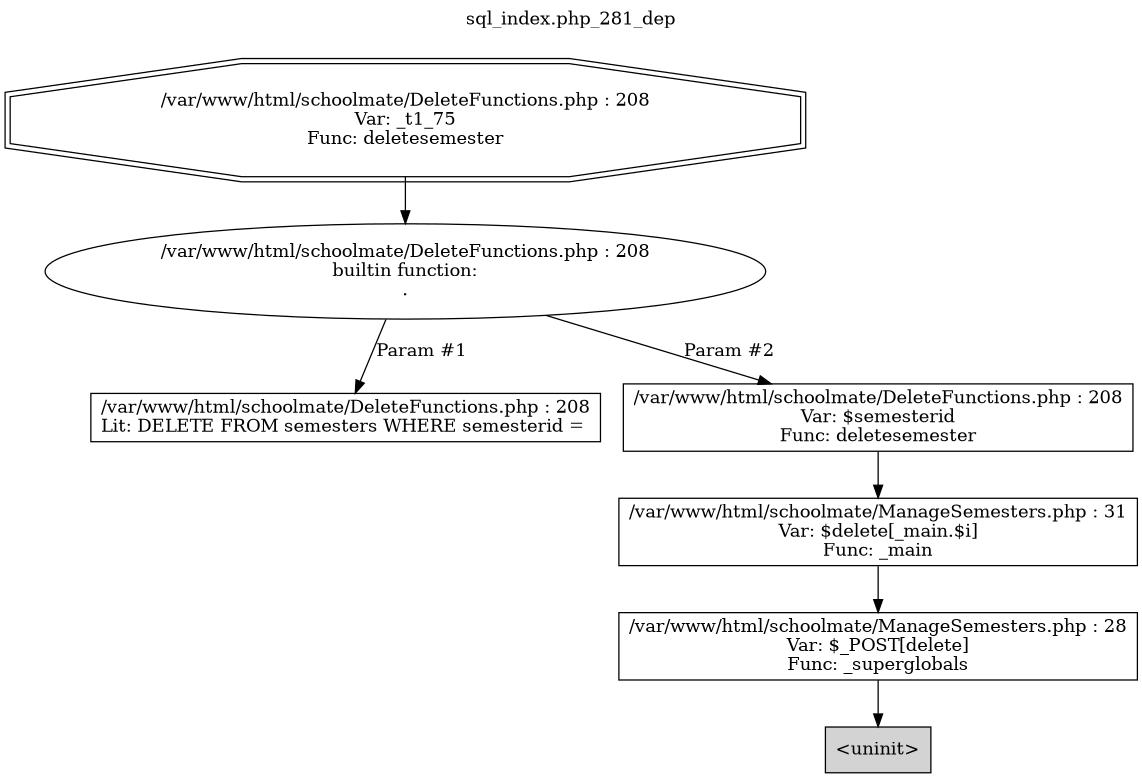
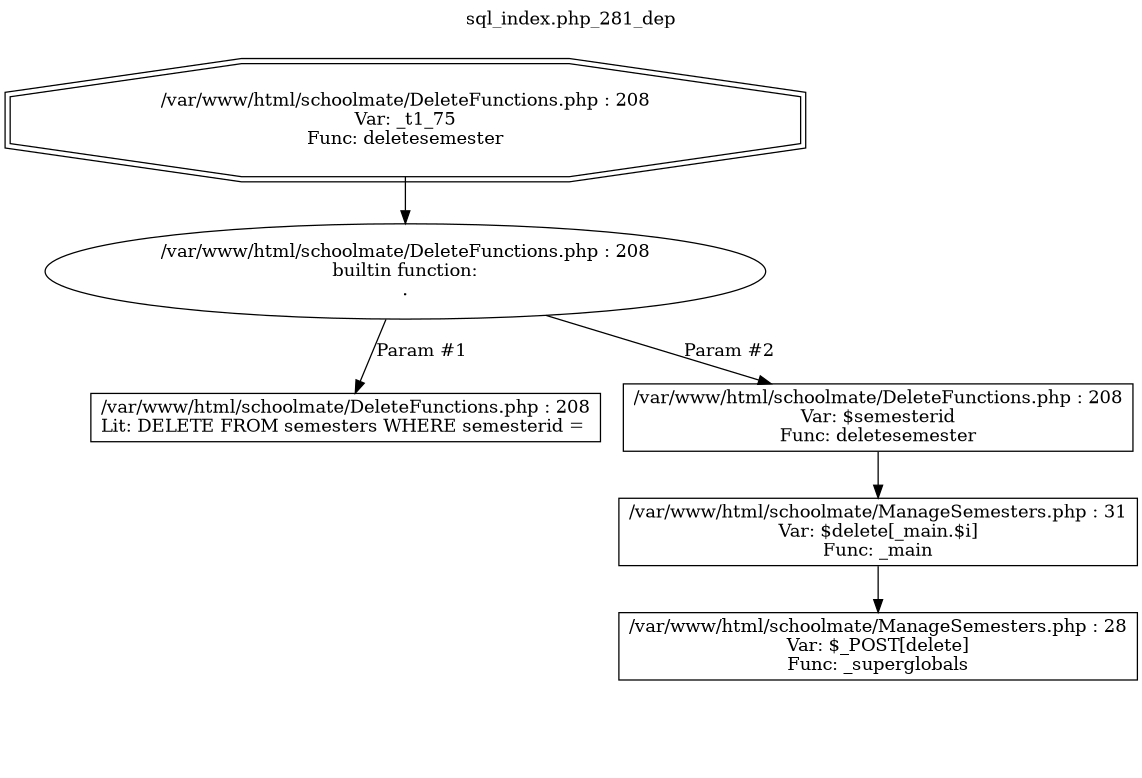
node "<uninit>": removed
